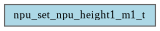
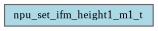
node "npu_set_npu_height1_m1_t": label "npu_set_npu_height1_m1_t" -> "npu_set_ifm_height1_m1_t"
